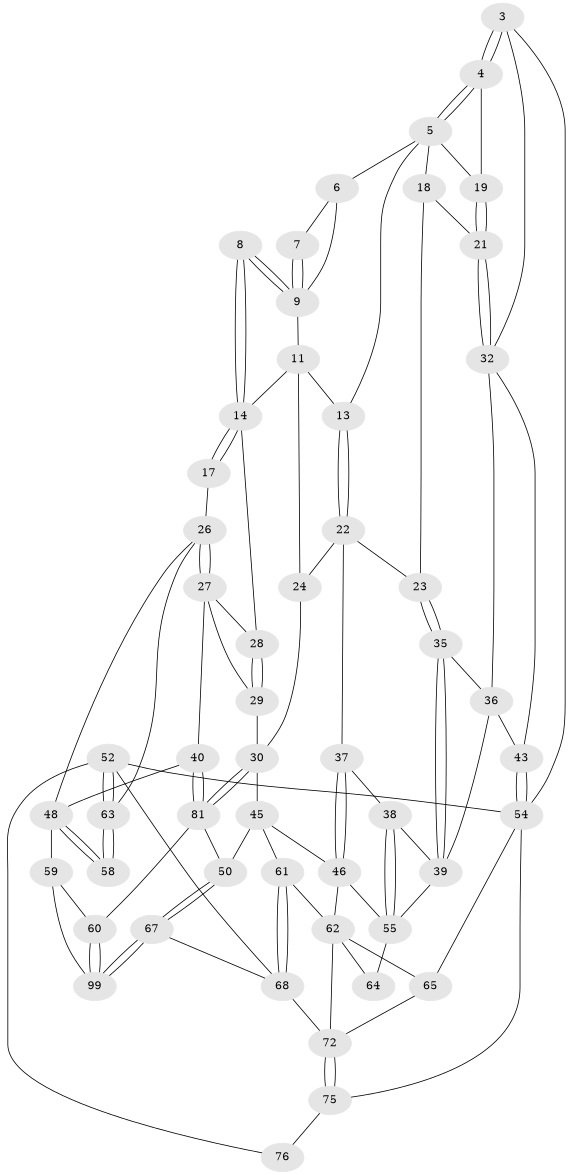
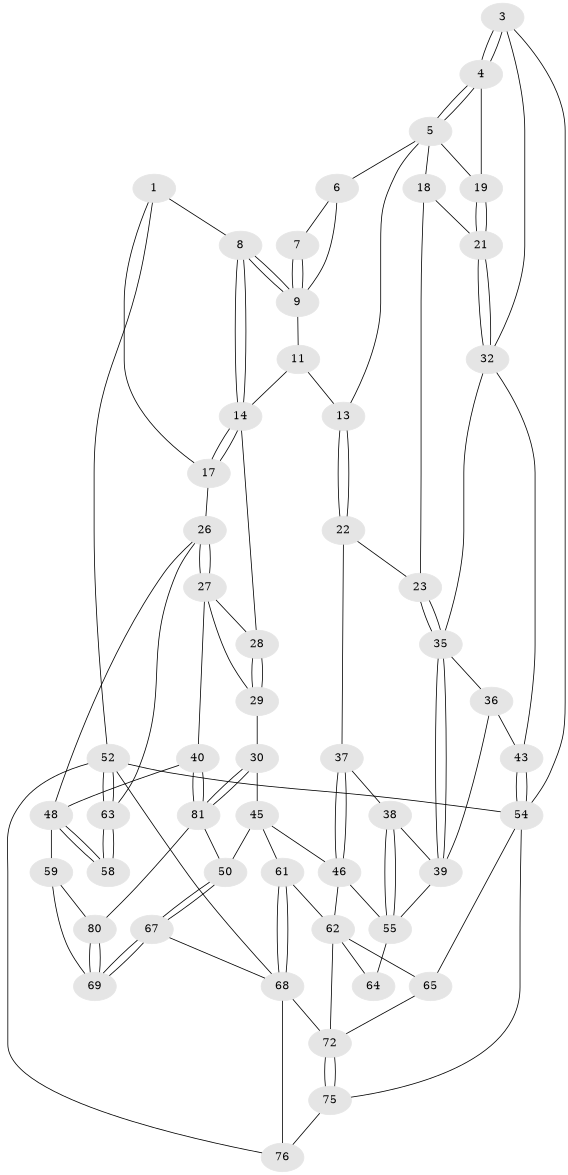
node "1": added
edge "32" -- "36": now "32" -- "35"
node "24": removed
node "60": label "60" -> "80"
node "99": label "99" -> "69"
edge "68" -- "76": added
